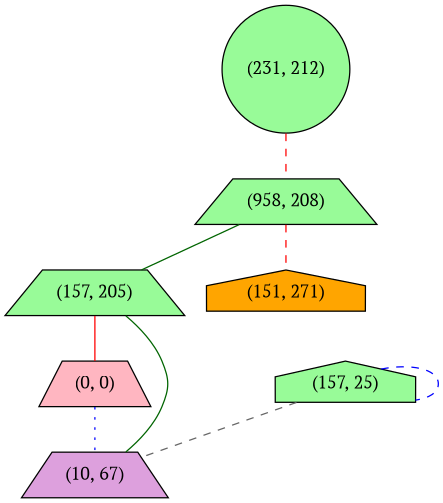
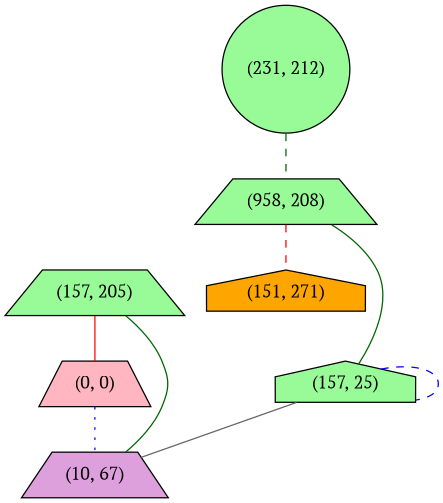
edge "(231, 212)" -- "(958, 208)": color red -> darkgreen
edge "(958, 208)" -- "(157, 205)": now "(958, 208)" -- "(157, 25)"
edge "(157, 25)" -- "(10, 67)": style dashed -> solid
